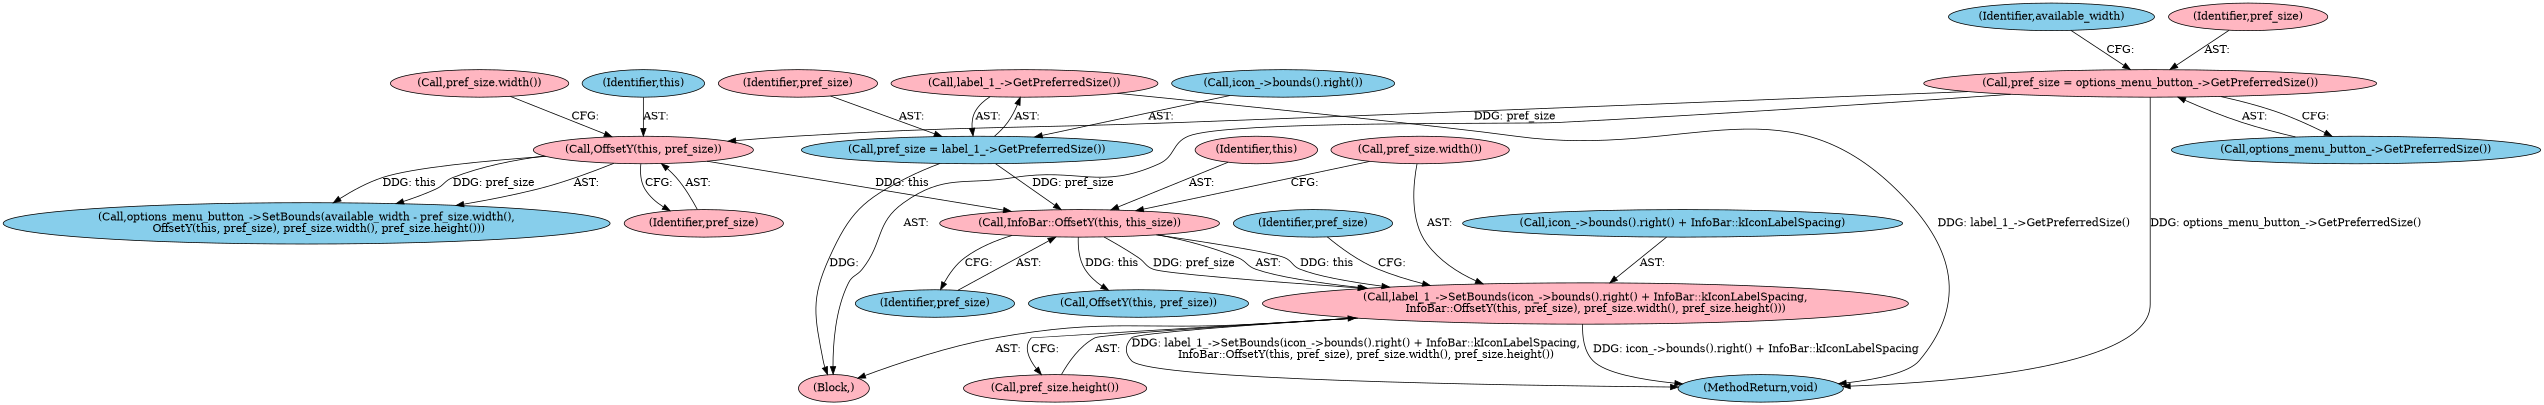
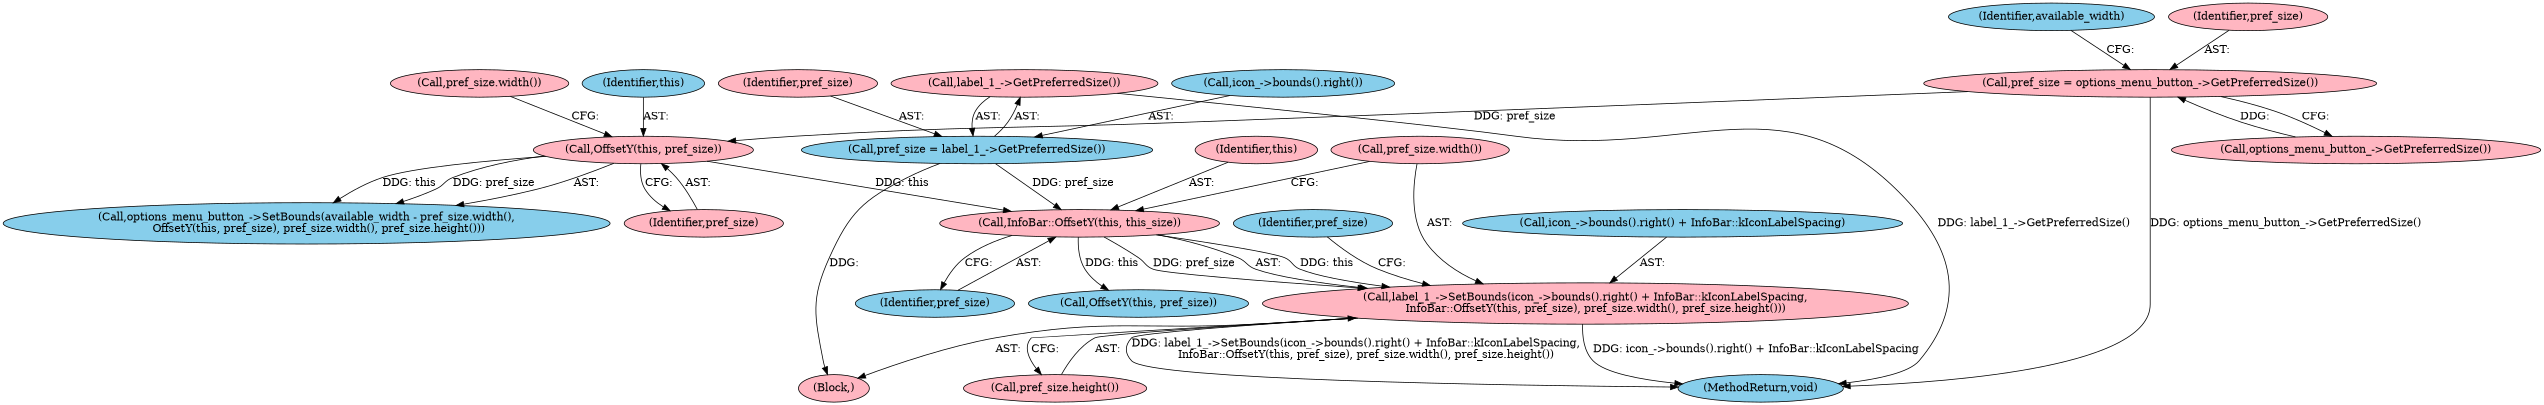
edge "(Call,options_menu_button_->GetPreferredSize())" -> "(Call,pref_size = options_menu_button_->GetPreferredSize())": label "AST: " -> "DDG: "
edge "(Call,pref_size = options_menu_button_->GetPreferredSize())" -> "(Block,)": removed, label "AST:"
node "(Call,options_menu_button_->GetPreferredSize())": fillcolor skyblue -> lightpink
